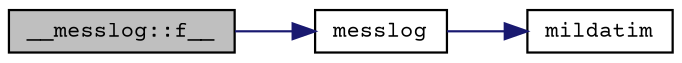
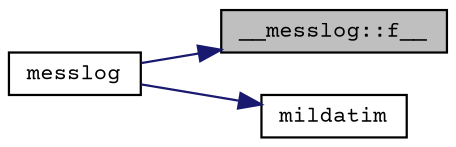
edge "__messlog::f__" -> "messlog": reversed
